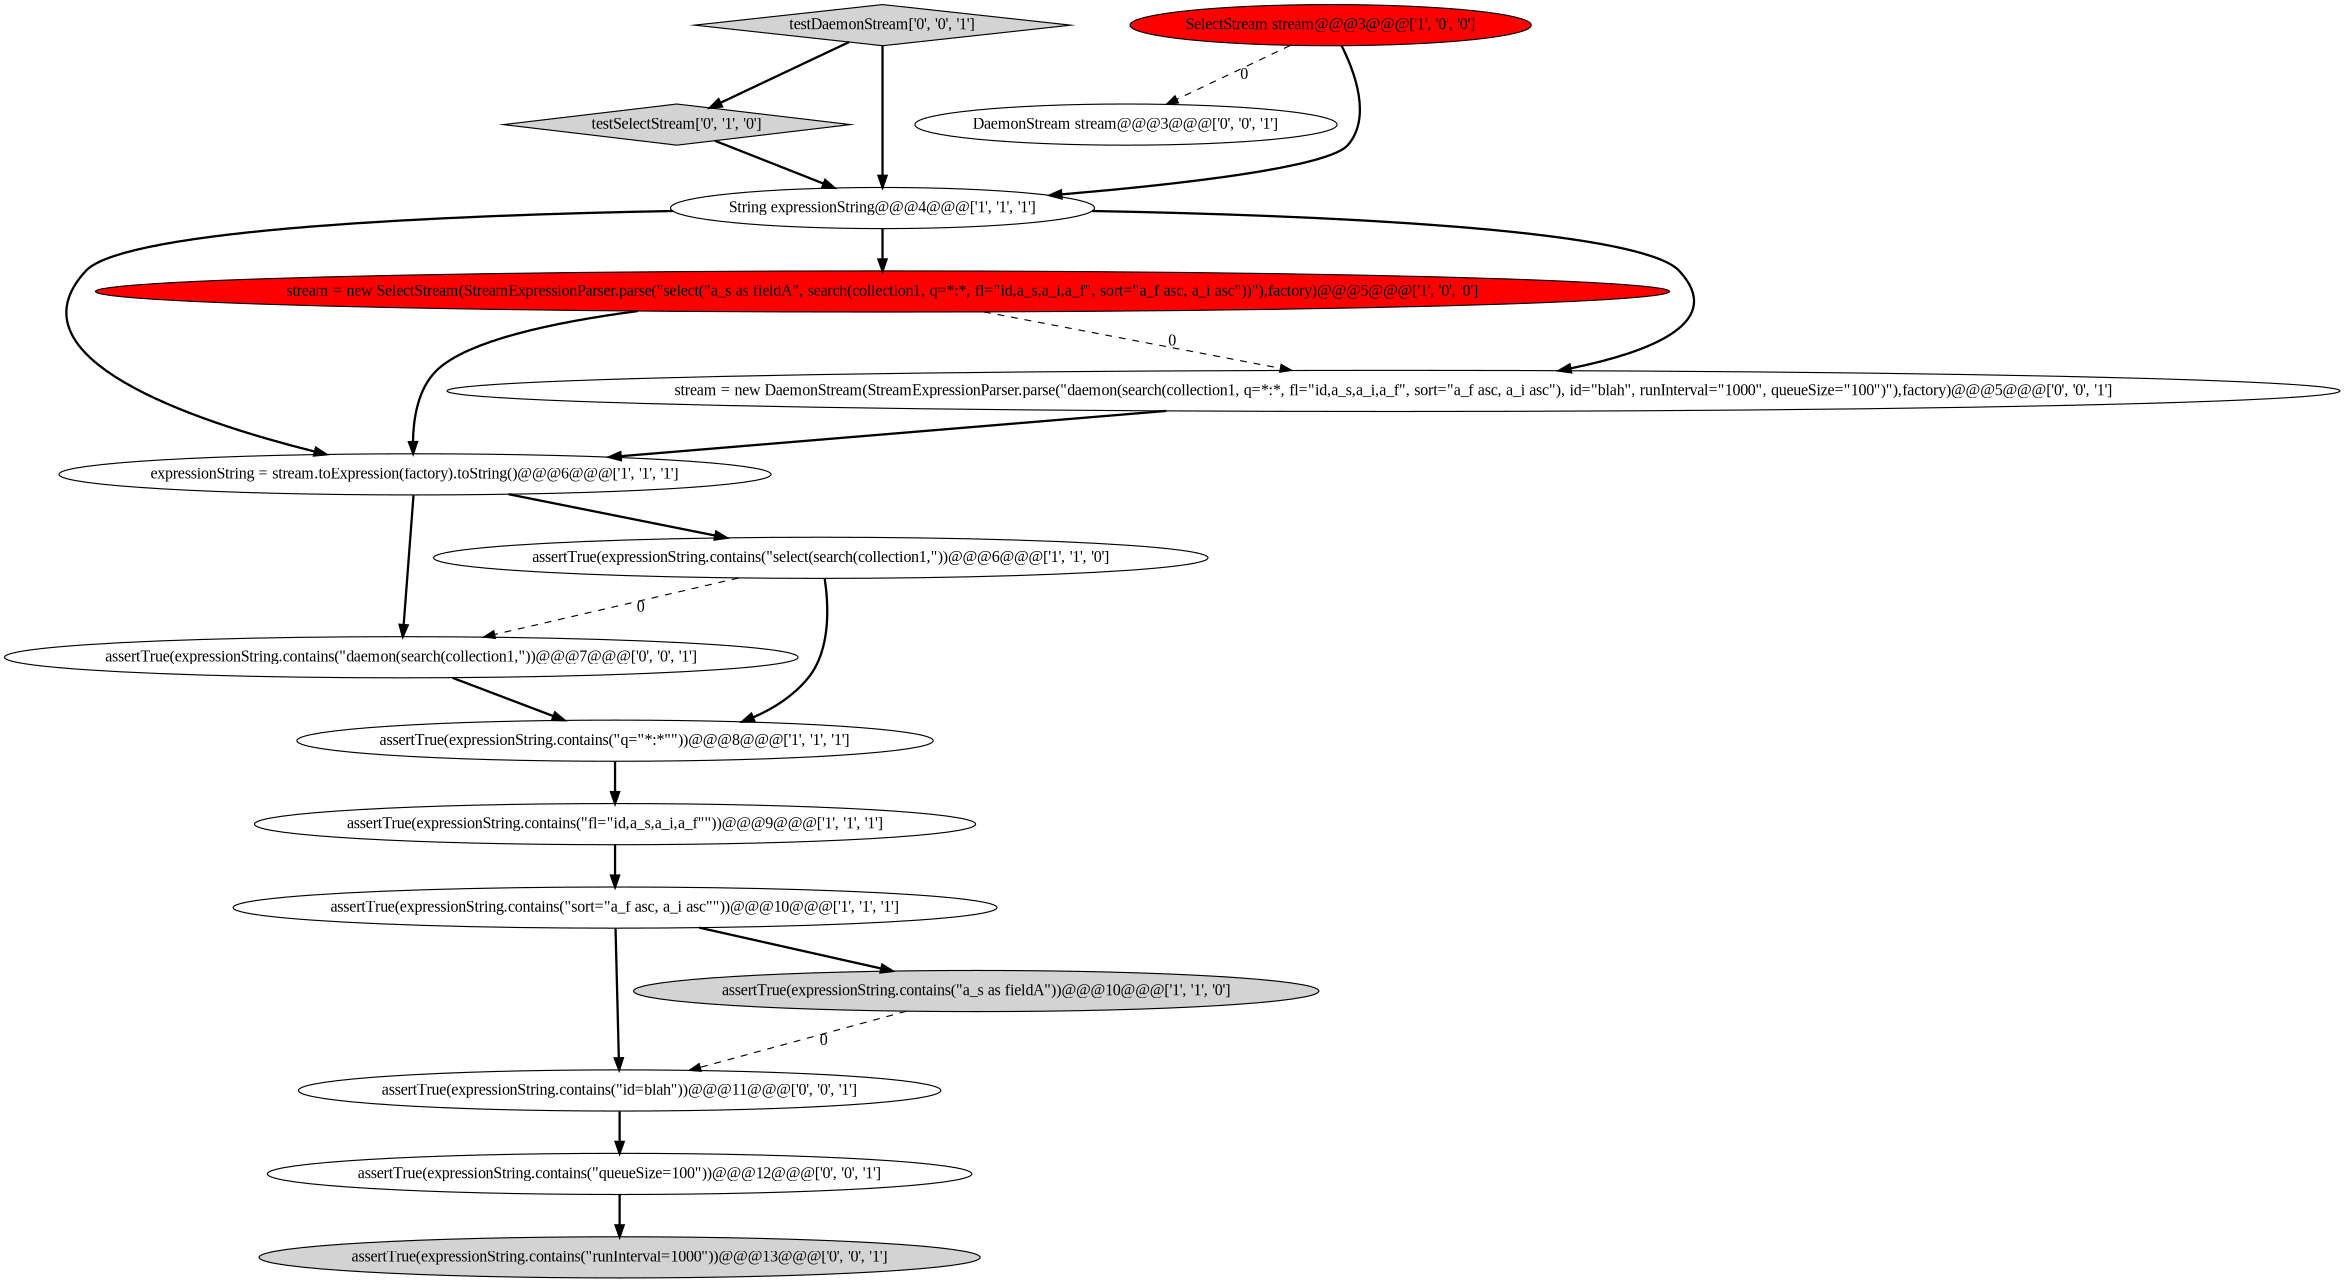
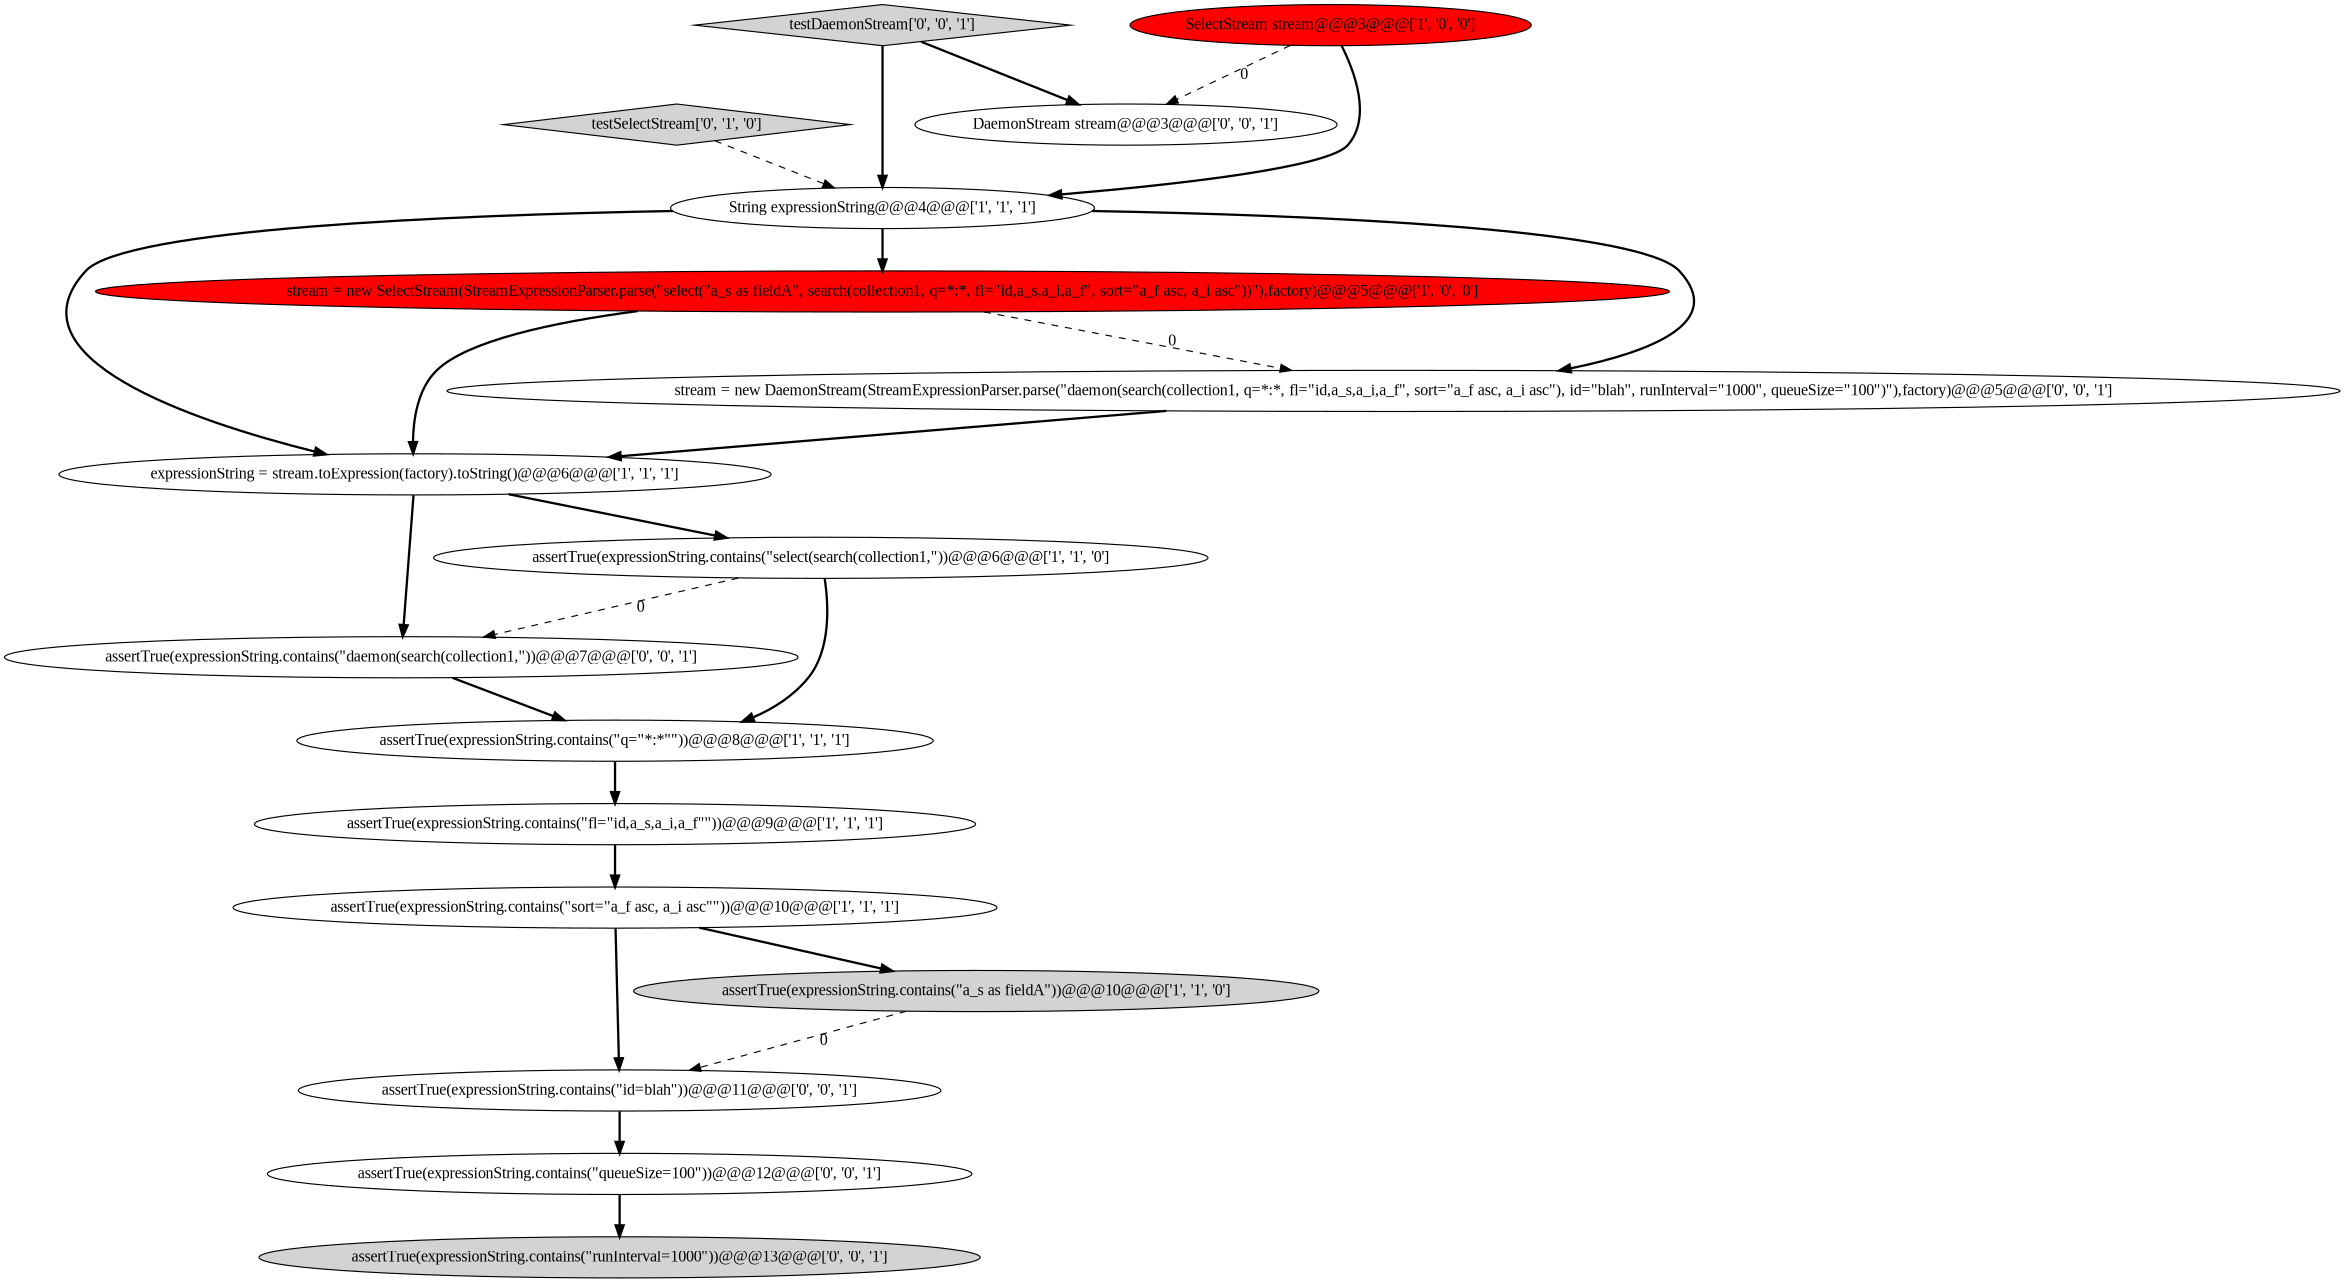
edge "testDaemonStream['0', '0', '1']" -> "testSelectStream['0', '1', '0']": now "testDaemonStream['0', '0', '1']" -> "DaemonStream stream@@@3@@@['0', '0', '1']"
edge "testSelectStream['0', '1', '0']" -> "String expressionString@@@4@@@['1', '1', '1']": style bold -> dashed
